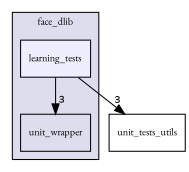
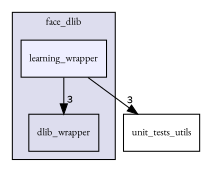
node "learning_tests": label "learning_tests" -> "learning_wrapper"
node "unit_wrapper": label "unit_wrapper" -> "dlib_wrapper"
